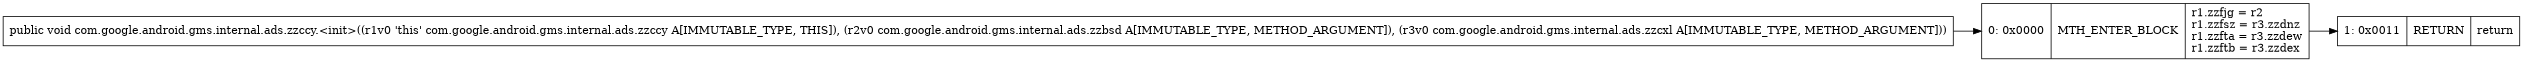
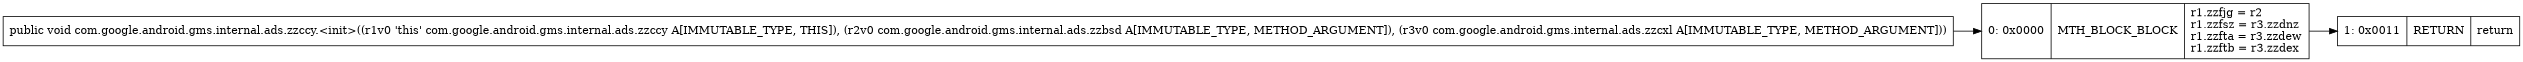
node "0: 0x0000": text "MTH_ENTER_BLOCK" -> "MTH_BLOCK_BLOCK"
